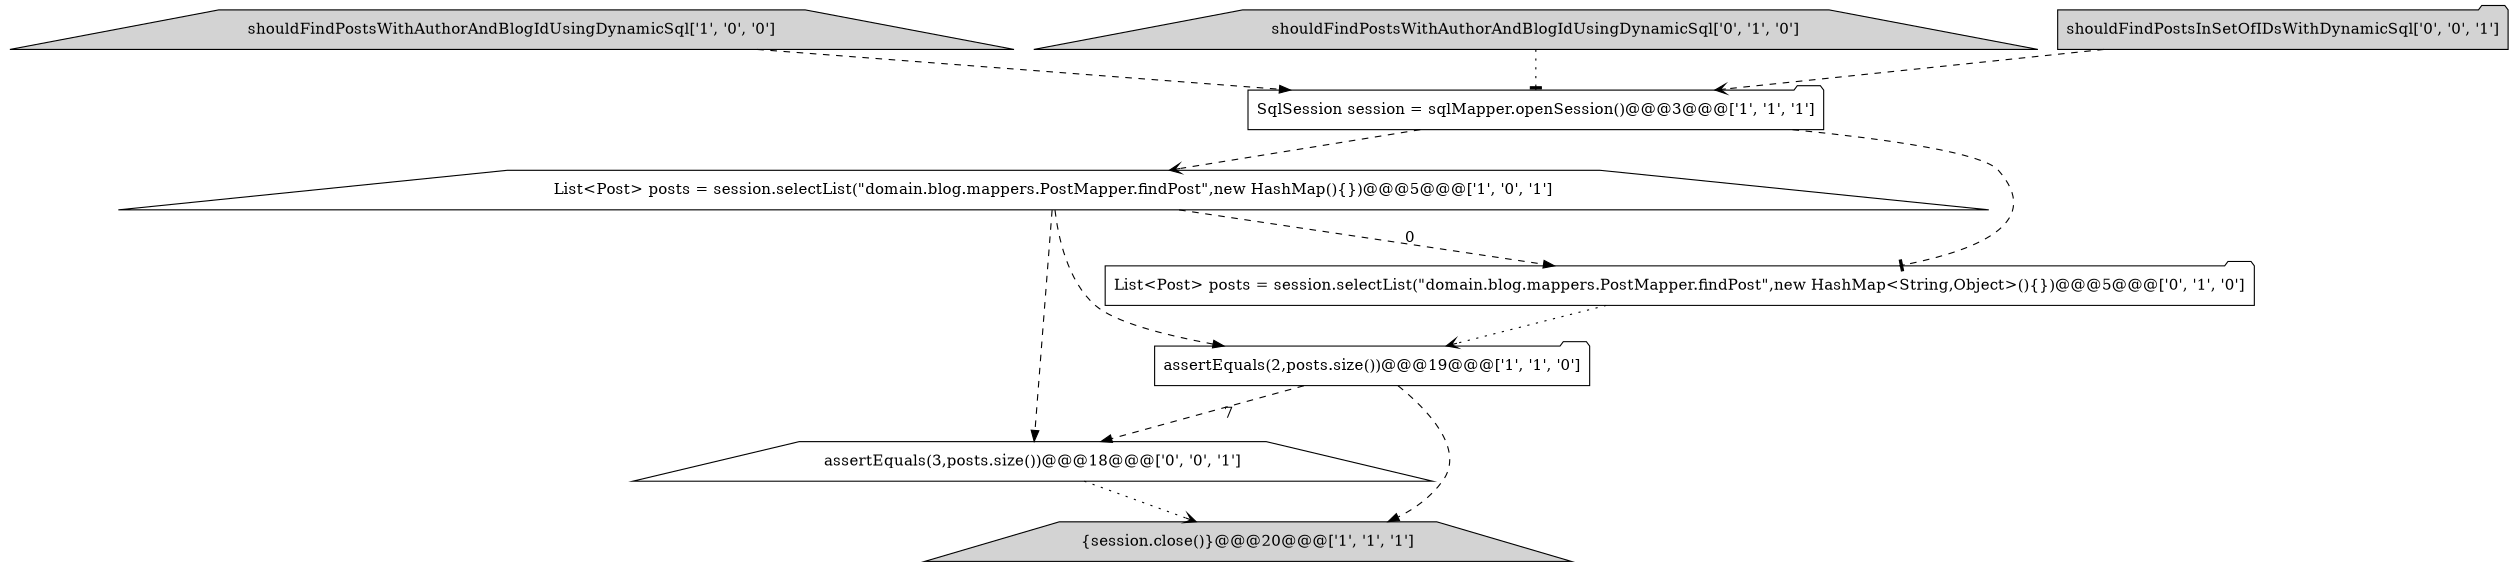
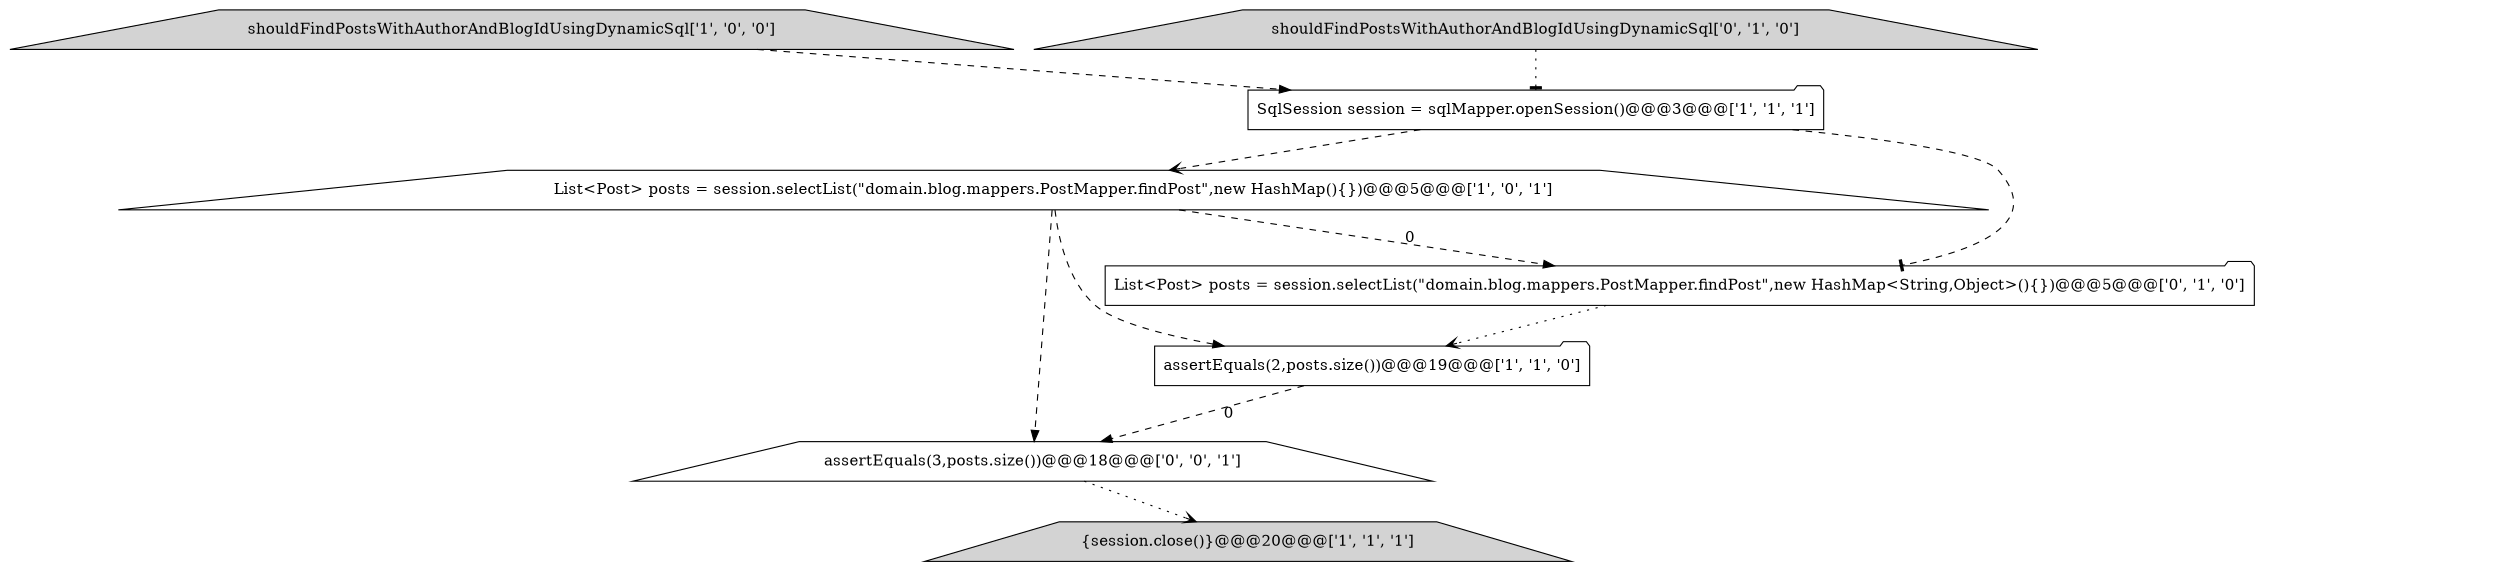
node "shouldFindPostsInSetOfIDsWithDynamicSql['0', '0', '1']": removed
edge "assertEquals(2,posts.size())@@@19@@@['1', '1', '0']" -> "assertEquals(3,posts.size())@@@18@@@['0', '0', '1']": label "7" -> "0"
edge "assertEquals(2,posts.size())@@@19@@@['1', '1', '0']" -> "{session.close()}@@@20@@@['1', '1', '1']": removed
